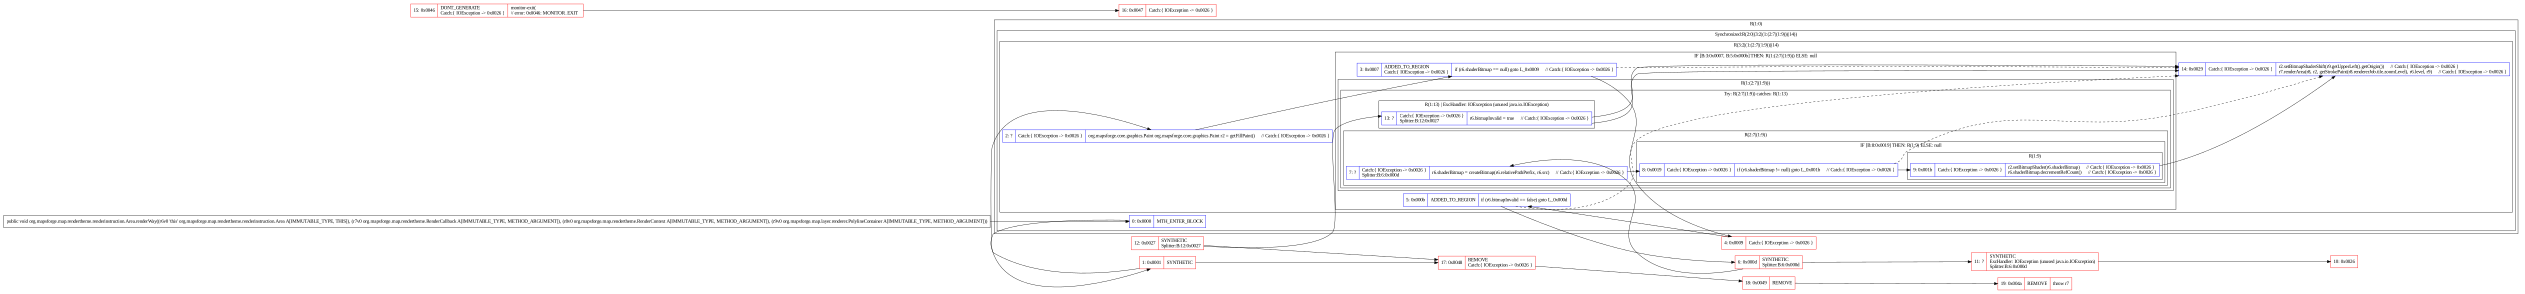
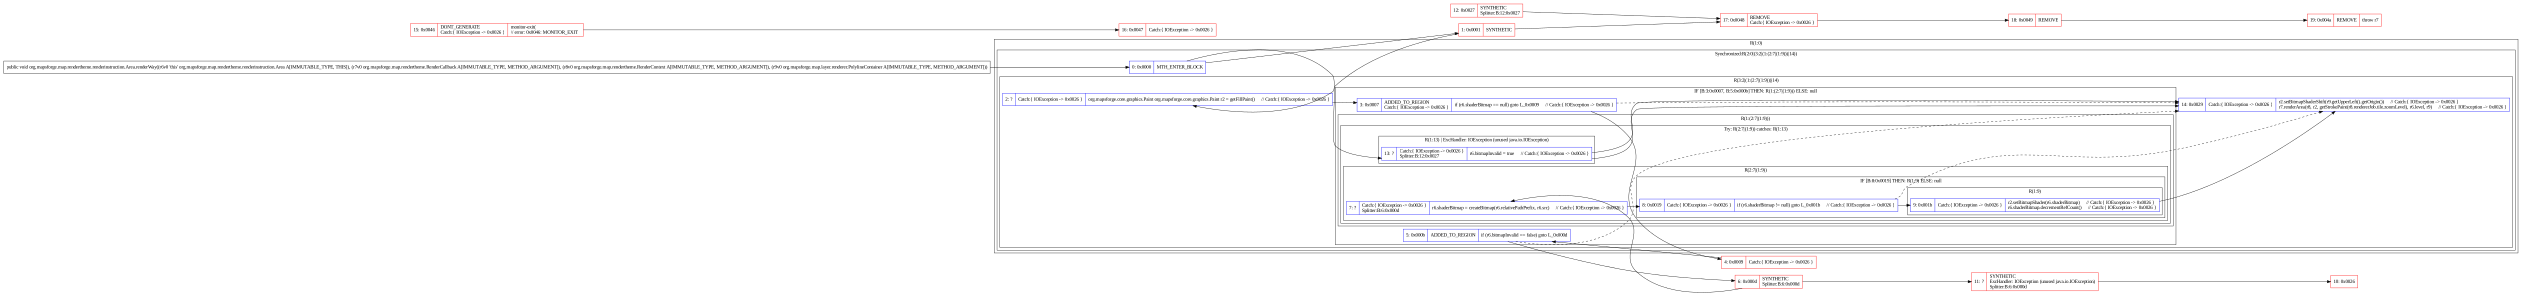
edge "12: 0x0027" -> "13: ?": now "0: 0x0000" -> "13: ?"
